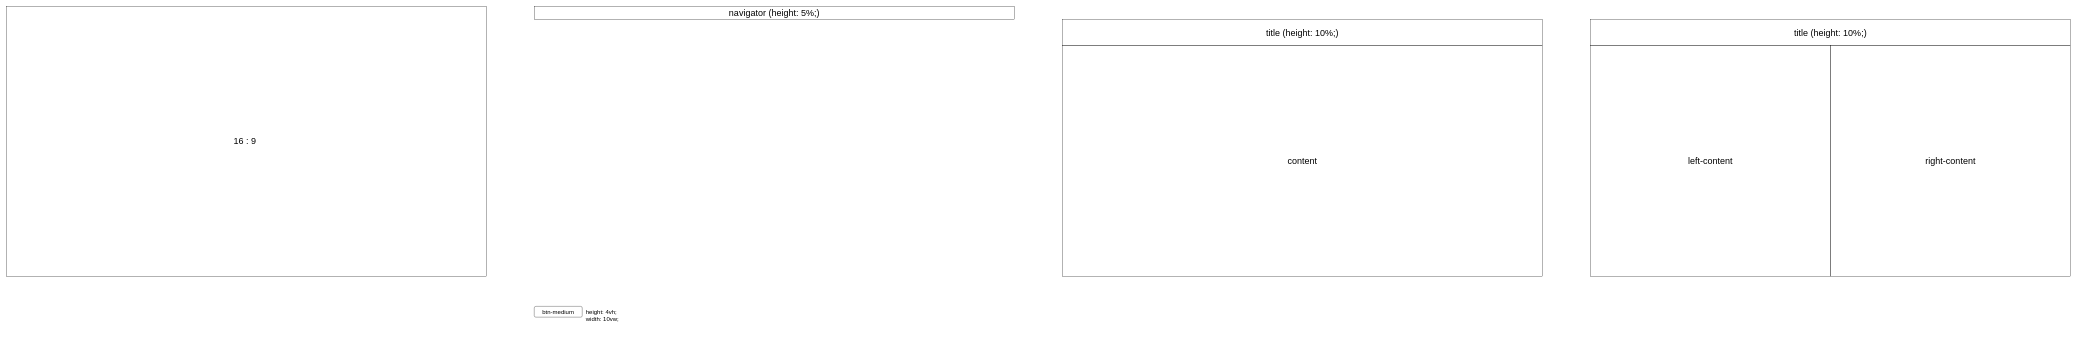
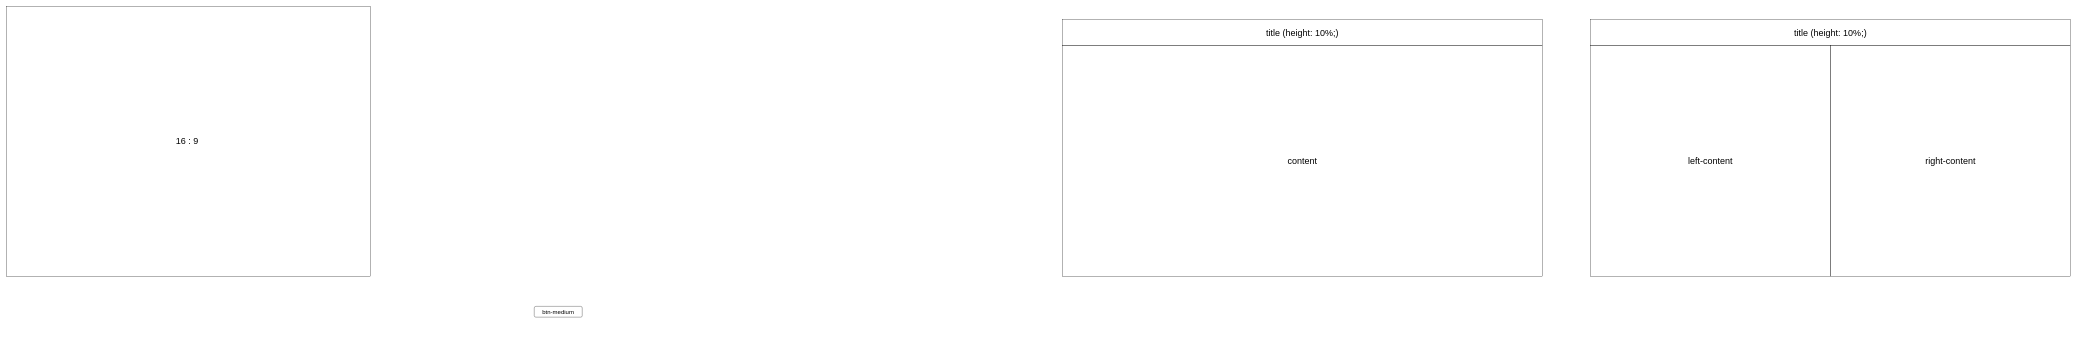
node "navigator (height: 5%;)": removed
node "16 : 9": size 480x270 -> 365x270
node "height: 4vh; width: 10vw;": removed
